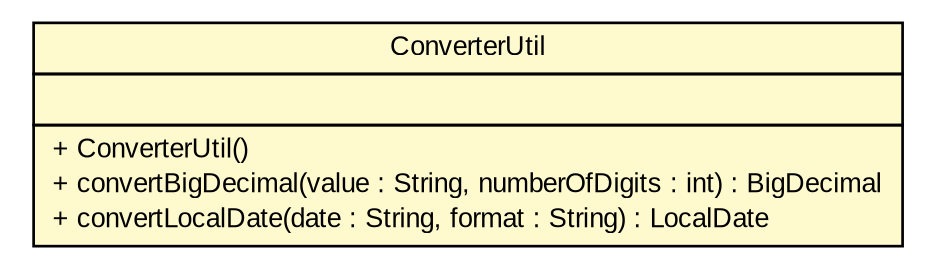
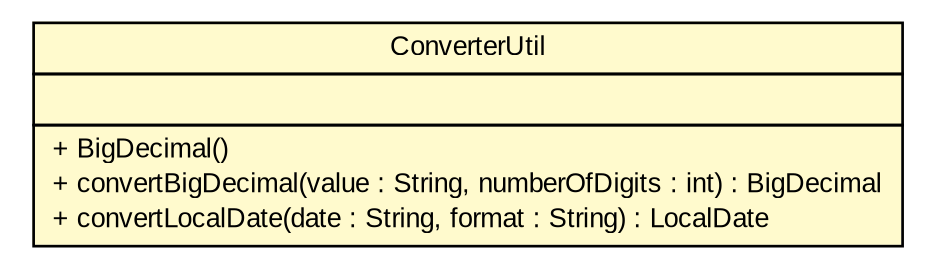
node "ConverterUtil": text "+ ConverterUtil()" -> "+ BigDecimal()"
